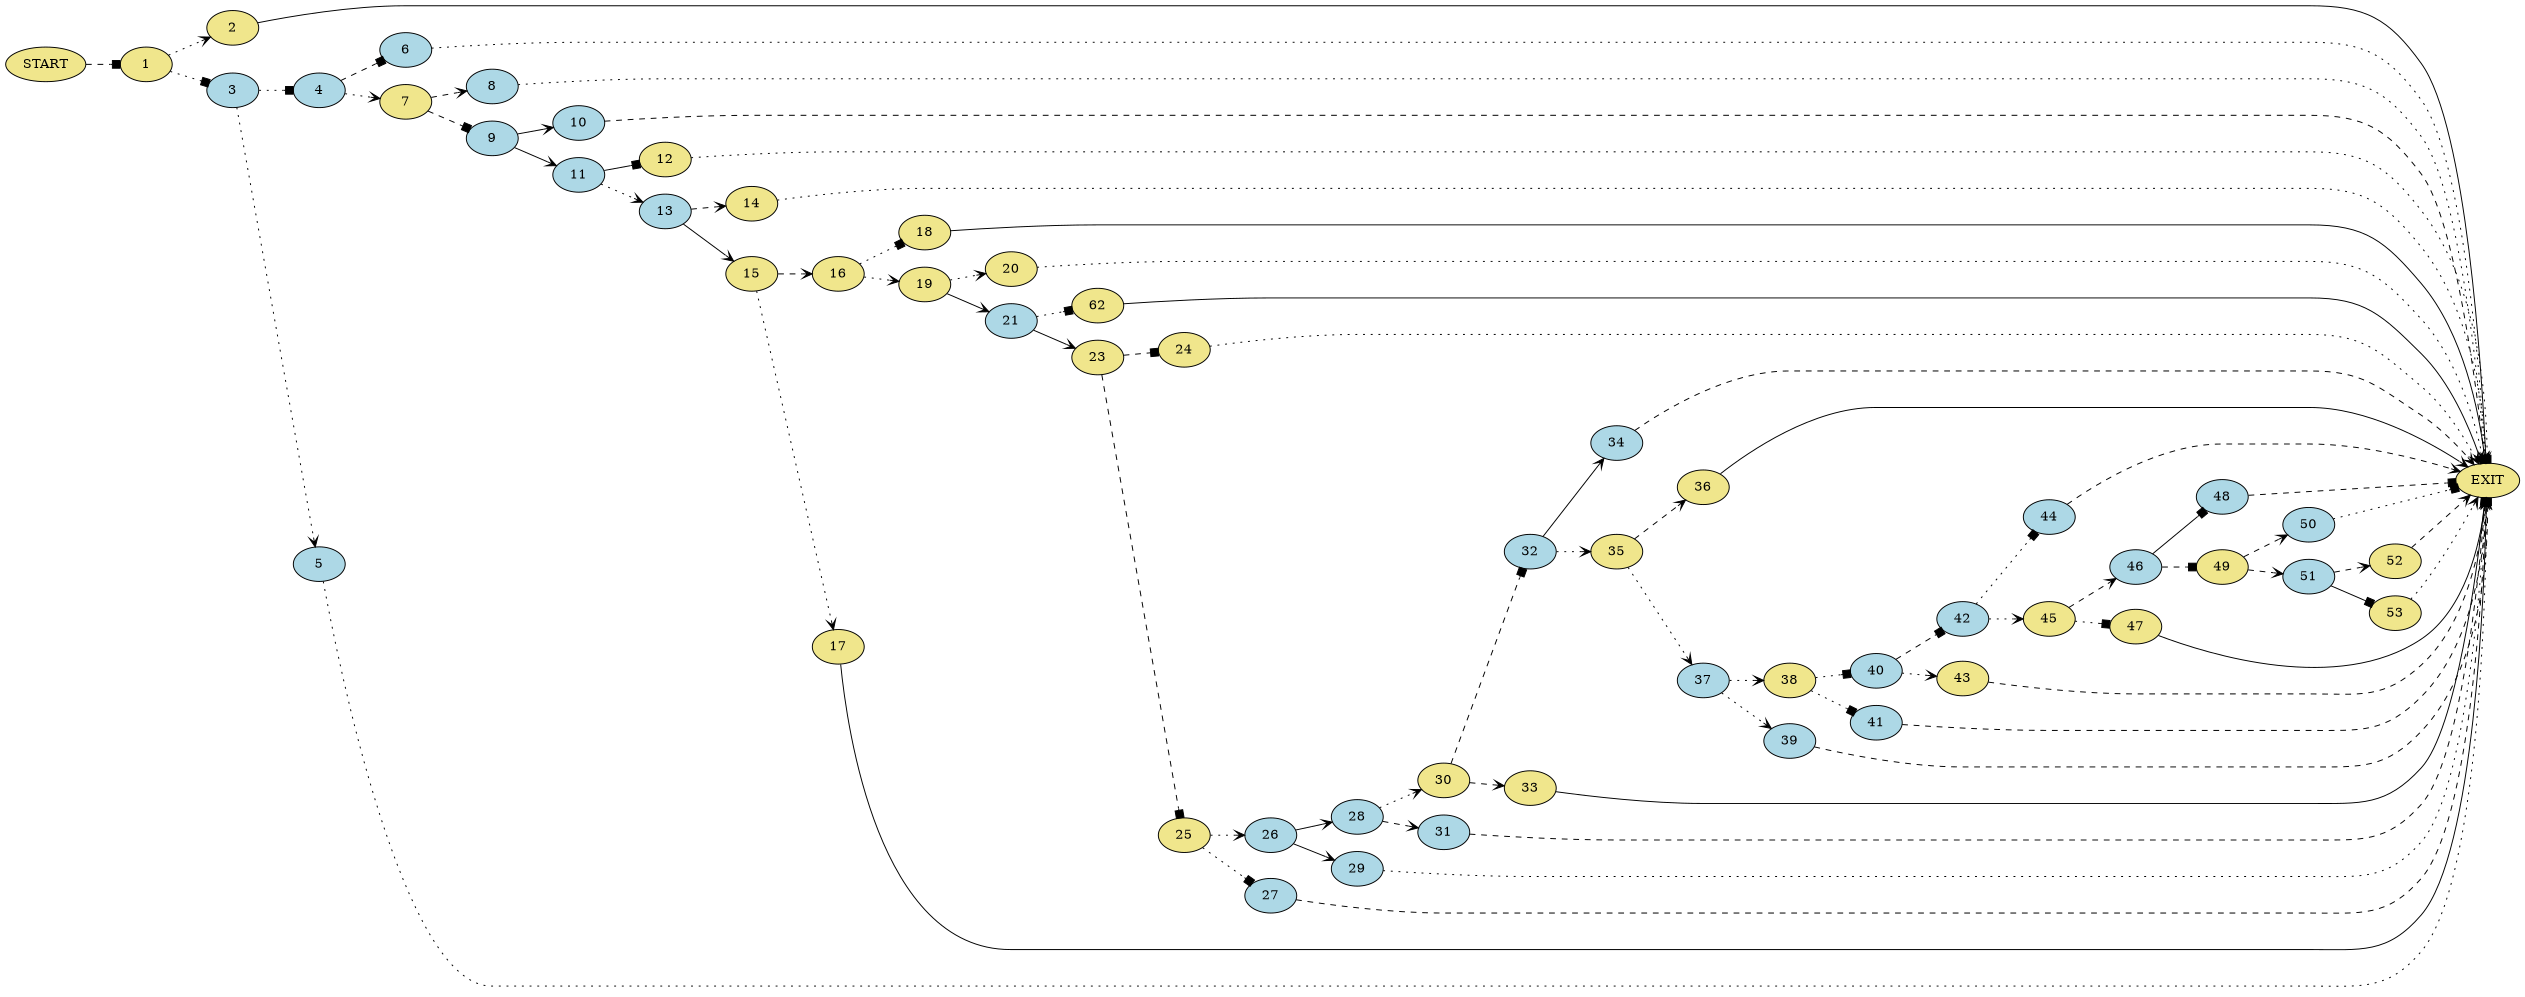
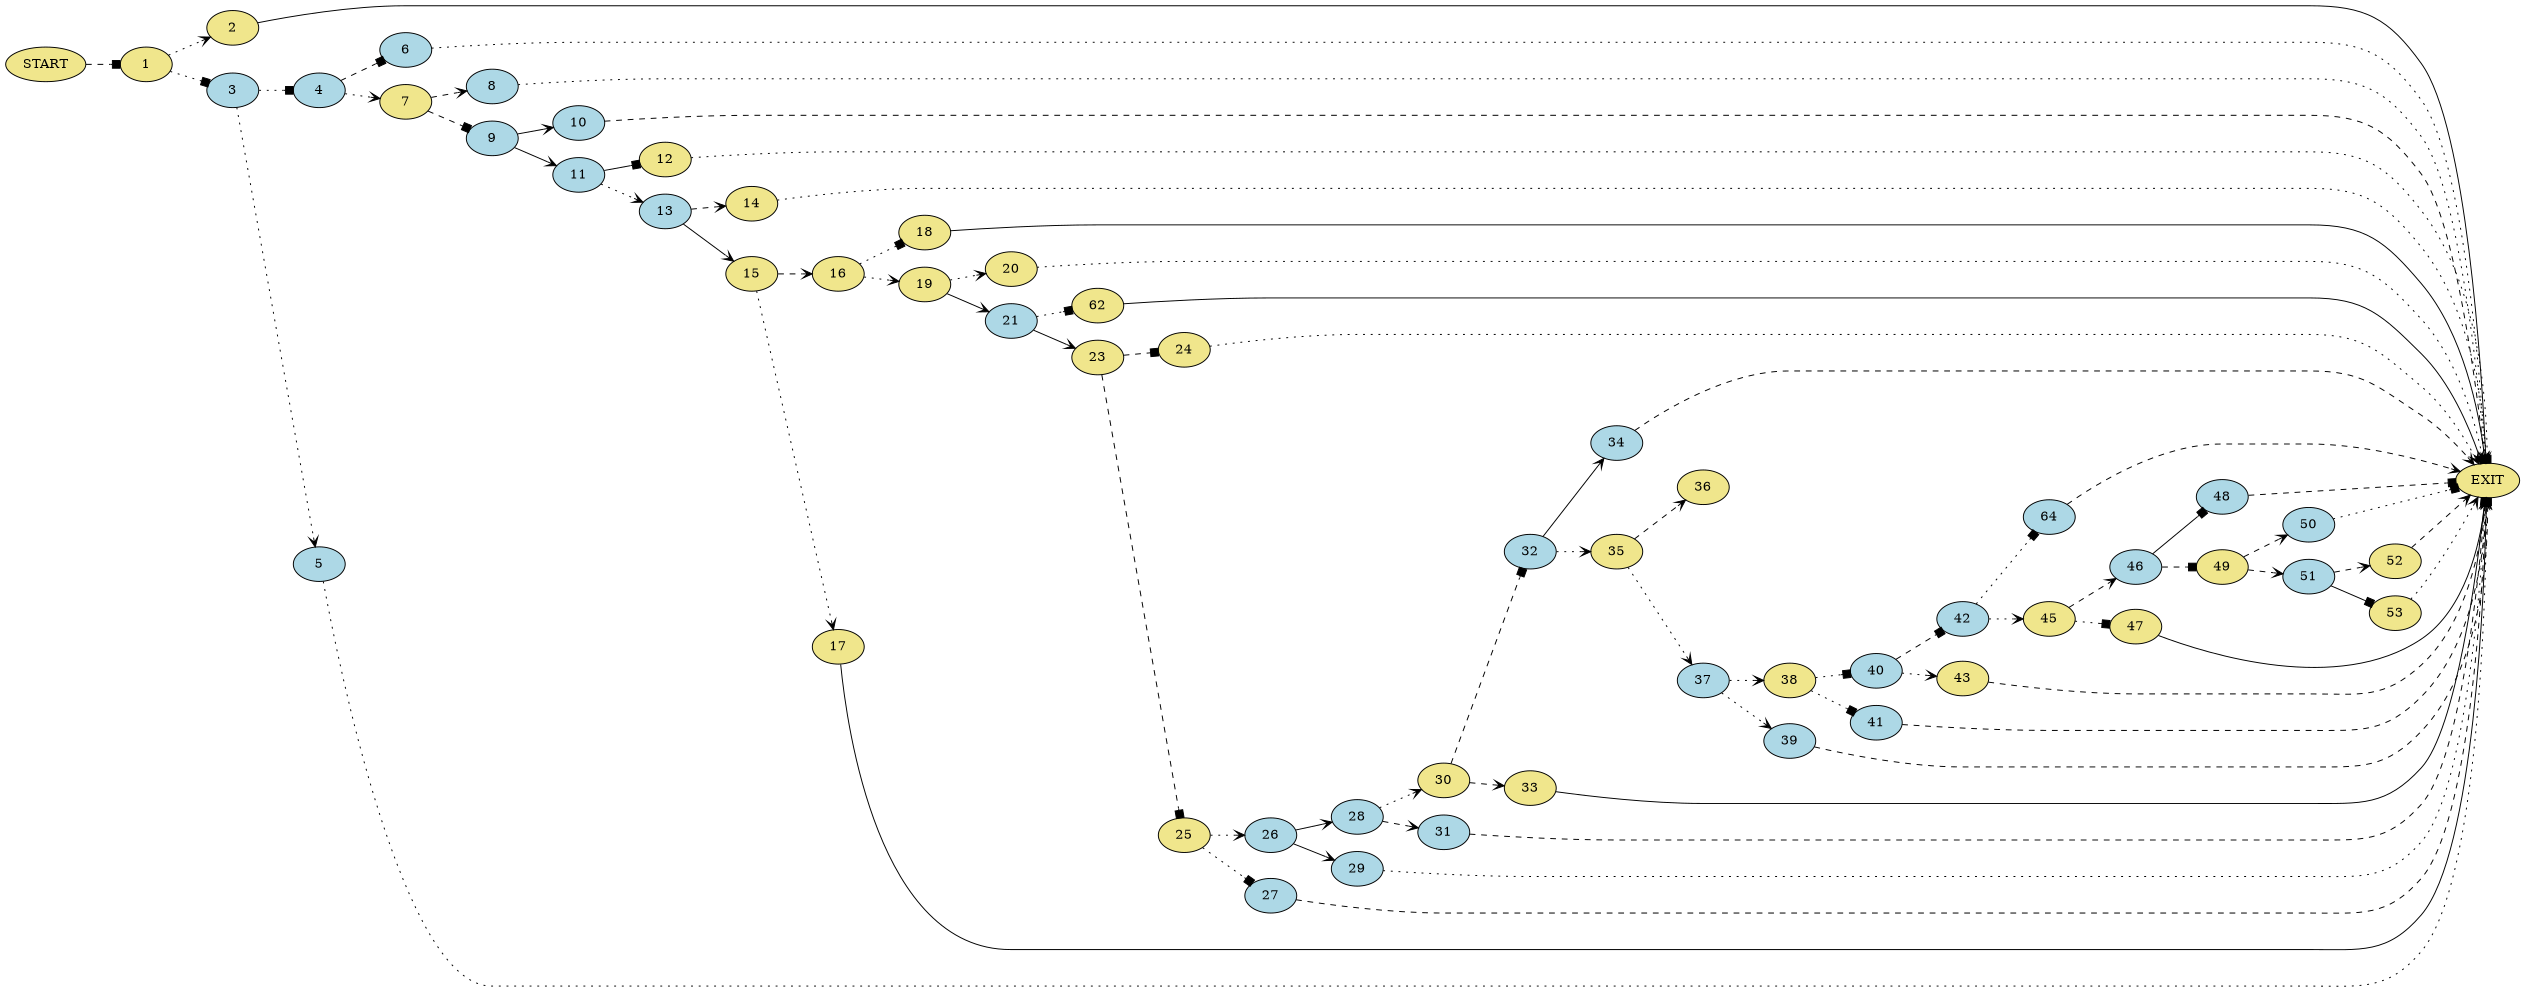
edge "36" -> "EXIT": removed
node "44": label "44" -> "64"
